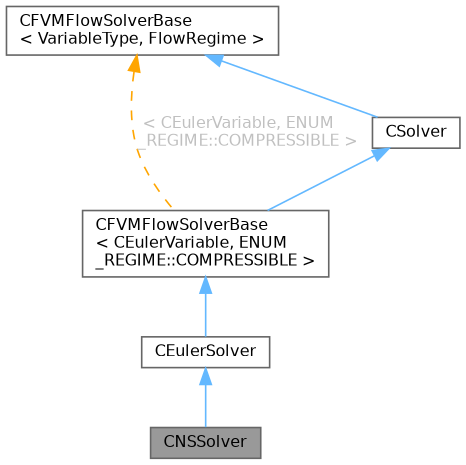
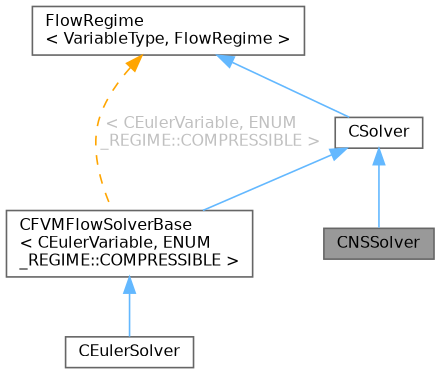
node "CFVMFlowSolverBase < VariableType, FlowRegime >": label "CFVMFlowSolverBase < VariableType, FlowRegime >" -> "FlowRegime < VariableType, FlowRegime >"
edge "CNSSolver" -> "CEulerSolver": now "CNSSolver" -> "CSolver"
